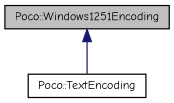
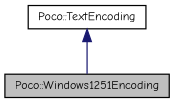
edge "Poco::TextEncoding" -> "Poco::Windows1251Encoding": reversed
